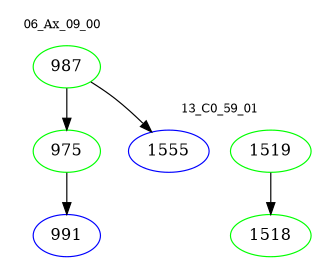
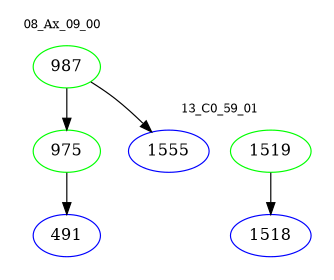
cluster "06_Ax_09_00": label "06_Ax_09_00" -> "08_Ax_09_00"
node "991": label "991" -> "491"
node "1518": color green -> blue
